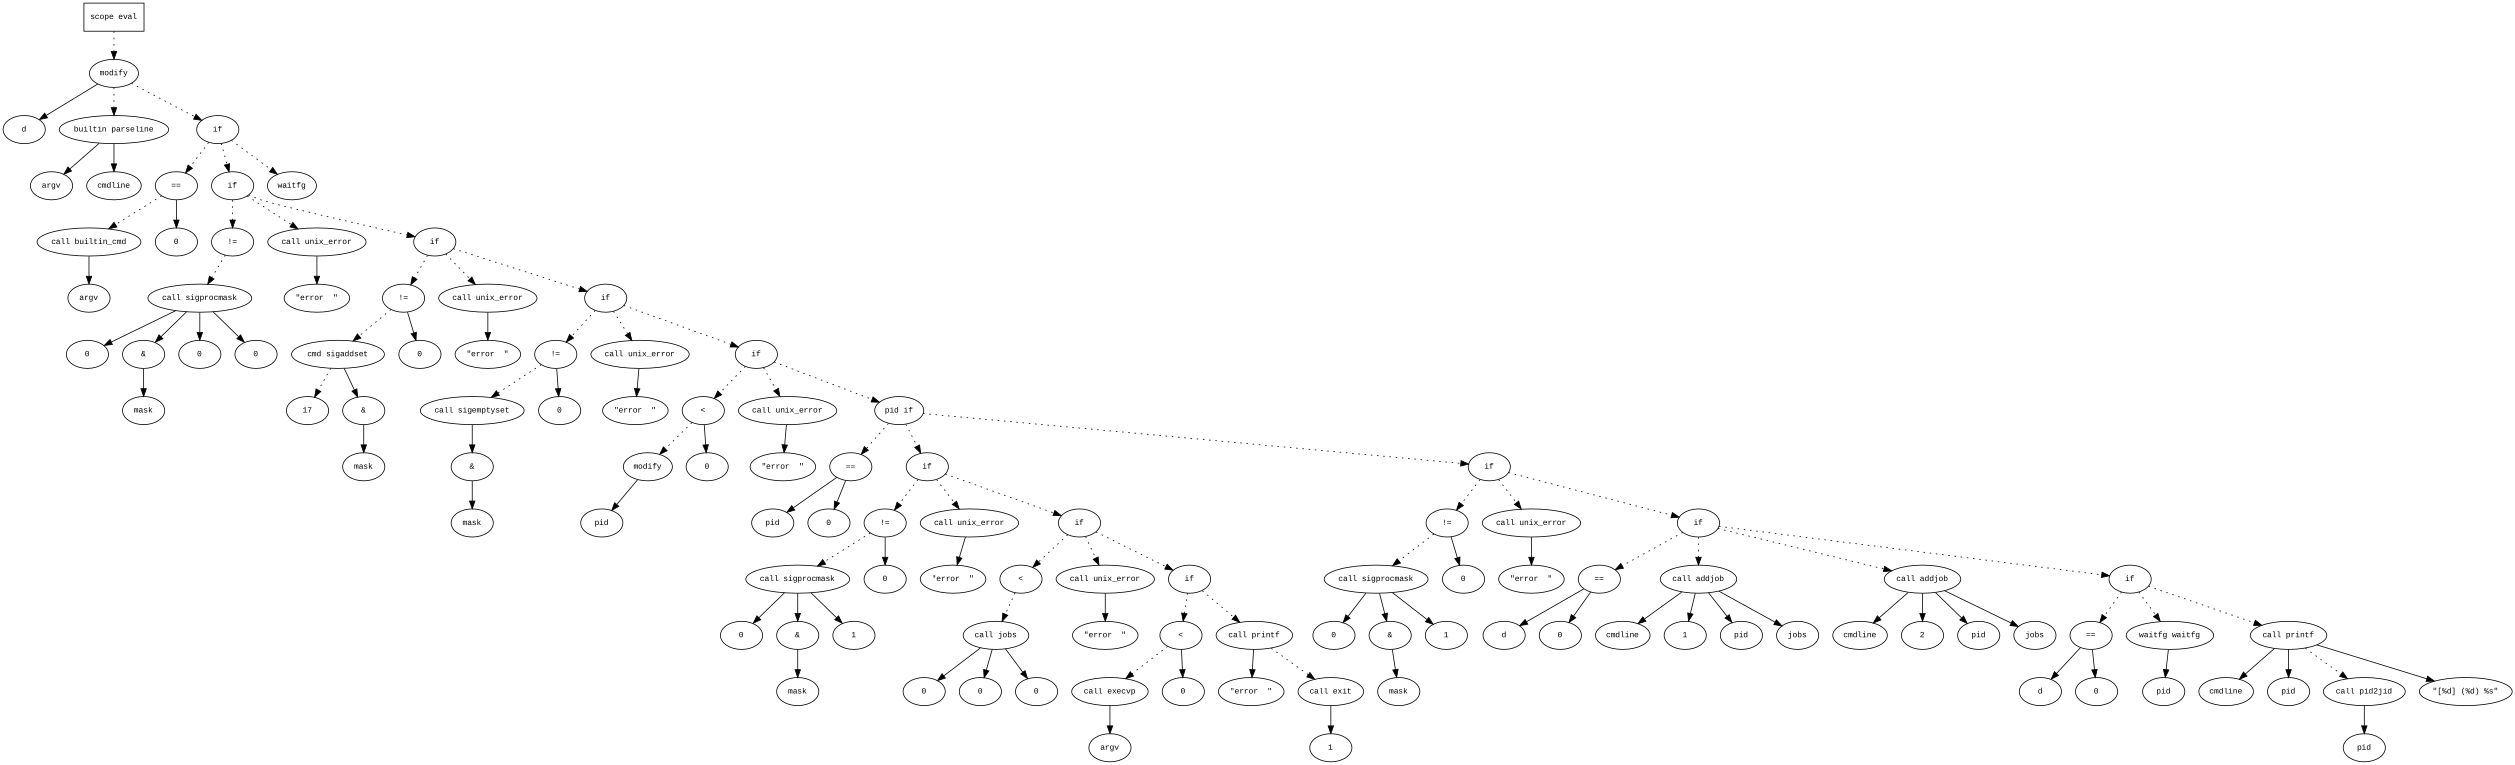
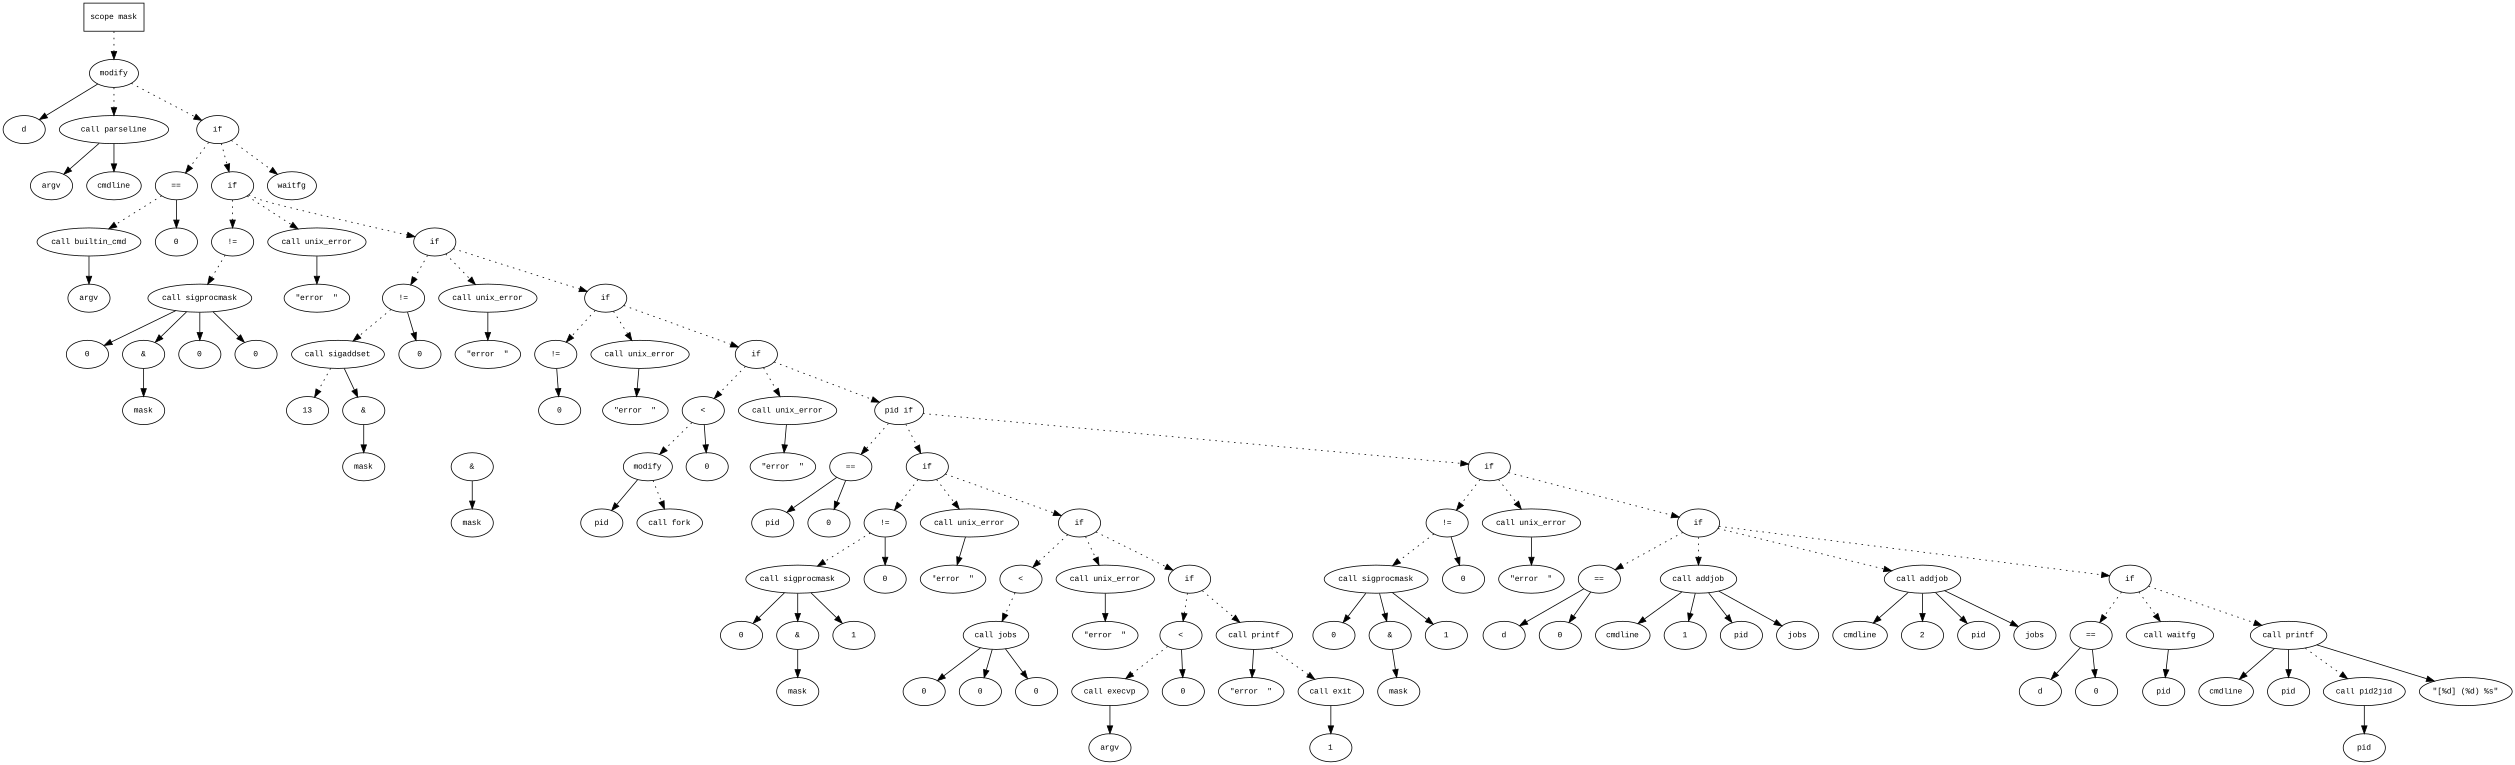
node "scope eval": label "scope eval" -> "scope mask"
node "builtin parseline": label "builtin parseline" -> "call parseline"
node "cmd sigaddset": label "cmd sigaddset" -> "call sigaddset"
node "17": label "17" -> "13"
node "call sigemptyset": removed
node "call fork": added
node "waitfg waitfg": label "waitfg waitfg" -> "call waitfg"
